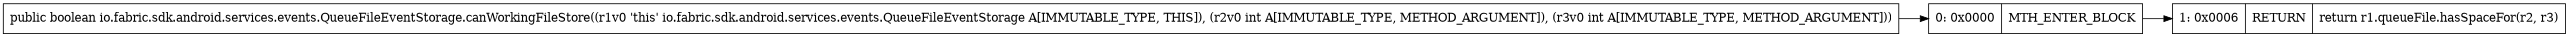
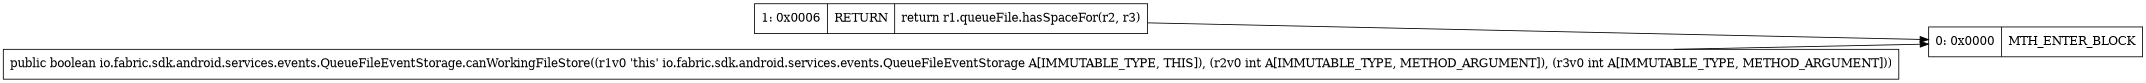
edge "0: 0x0000" -> "1: 0x0006": reversed
